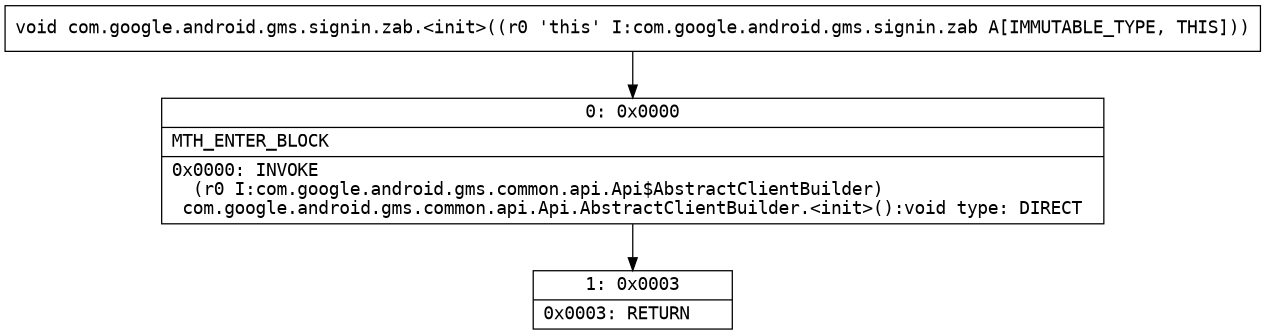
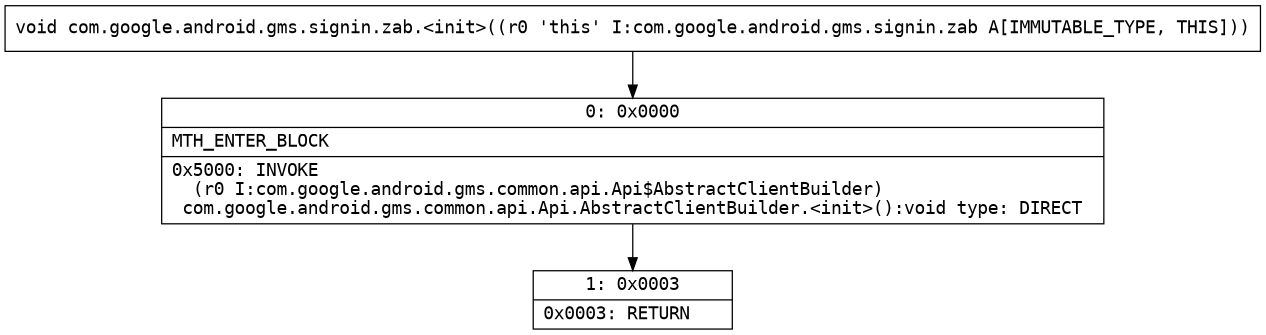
node "0: 0x0000": text "0x0000: INVOKE" -> "0x5000: INVOKE"
